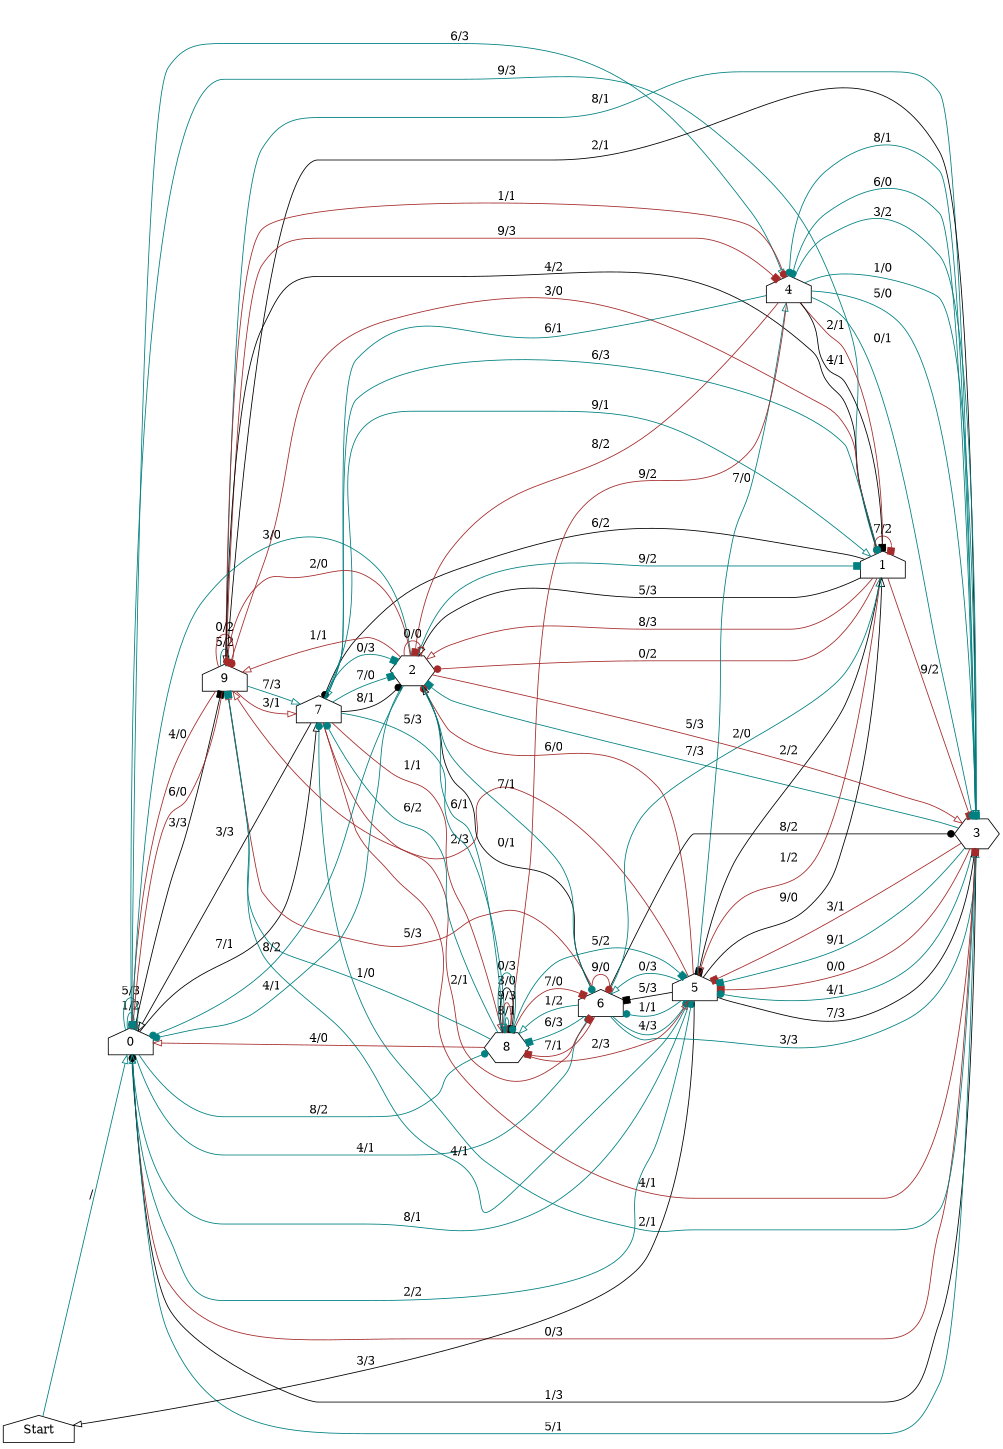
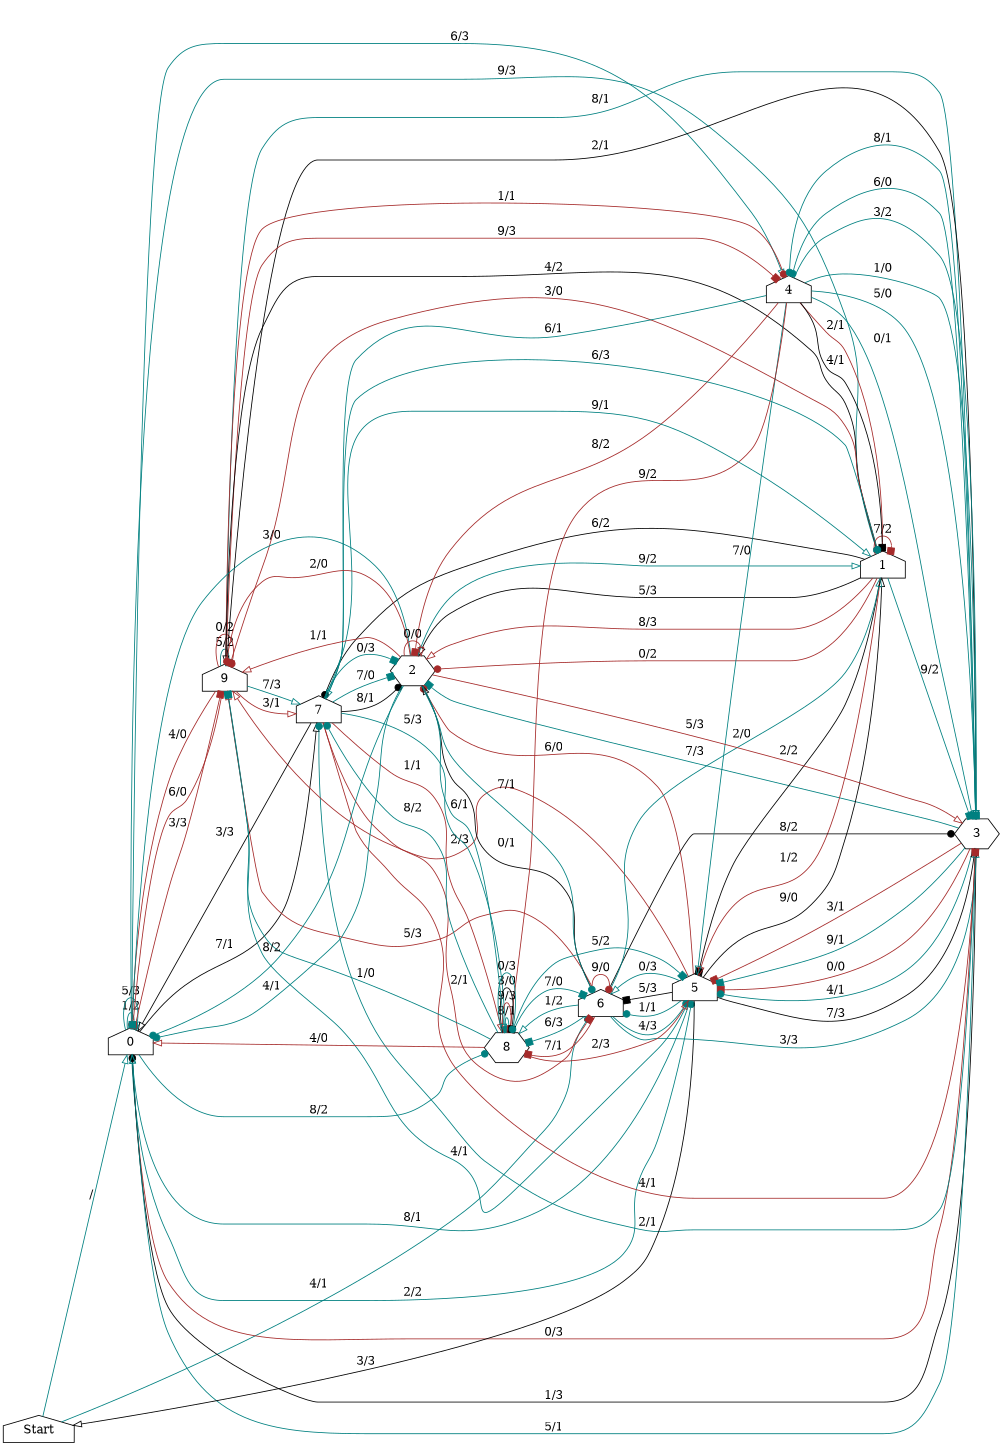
edge "2" -> "1": arrowhead box -> onormal
edge "5" -> "4": reversed
edge "1" -> "3": color brown -> teal
edge "8" -> "7": label "6/2" -> "8/2"
edge "0" -> "9": color black -> brown
edge "8" -> "6": color brown -> teal
edge "0" -> "6": now "Start" -> "6"
